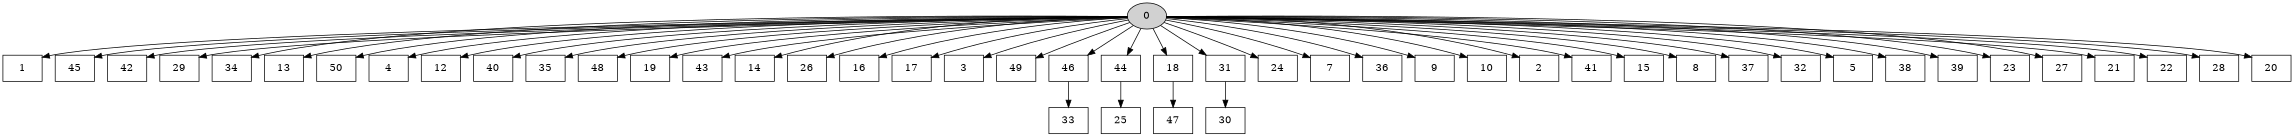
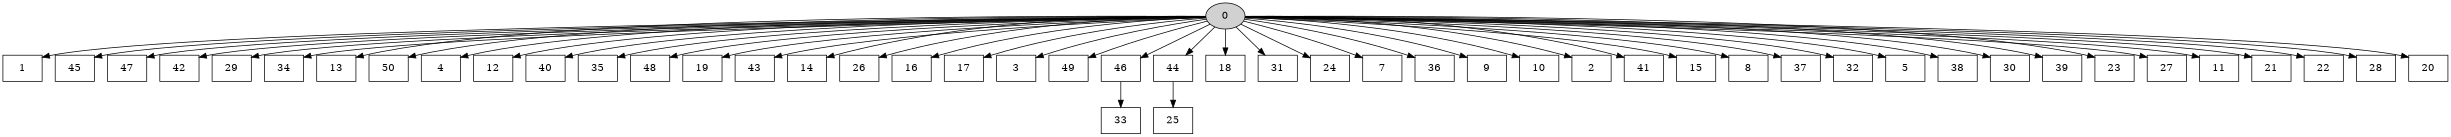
node "11": added
edge "18" -> "47": now "0" -> "47"
edge "31" -> "30": now "0" -> "30"
